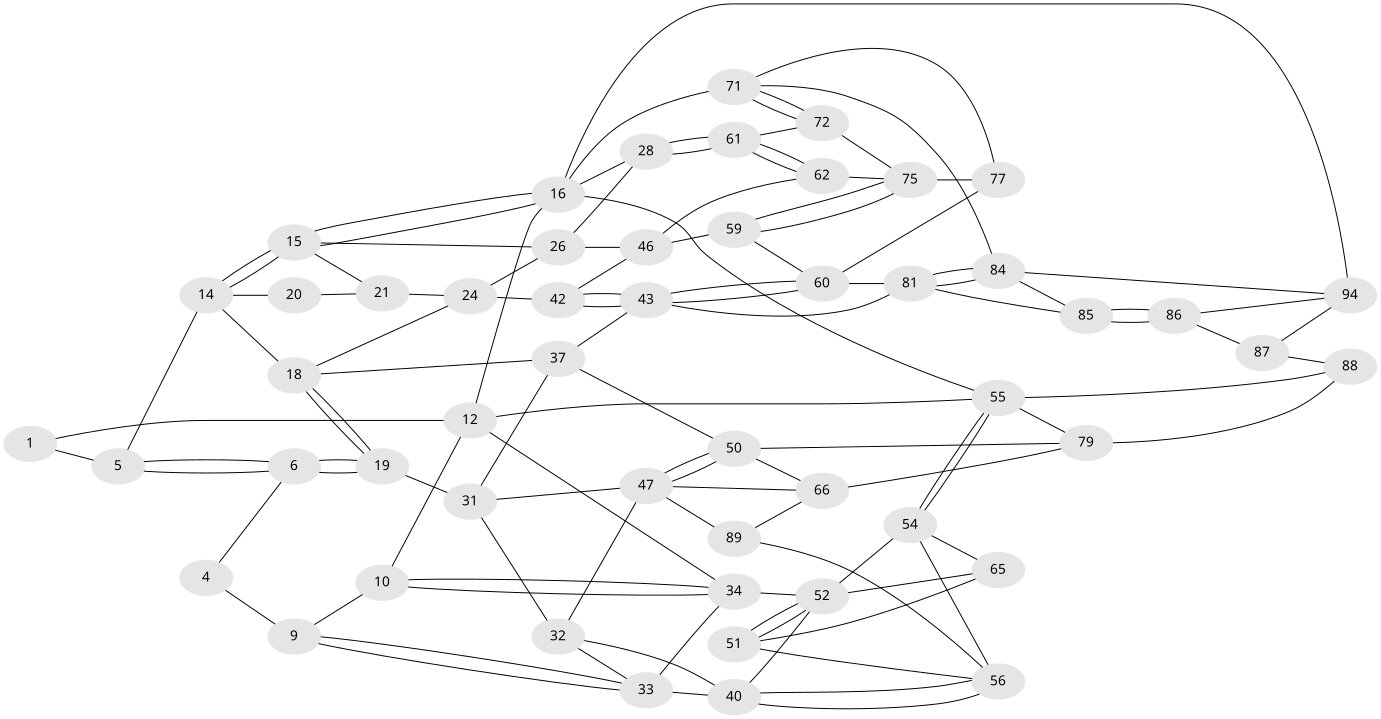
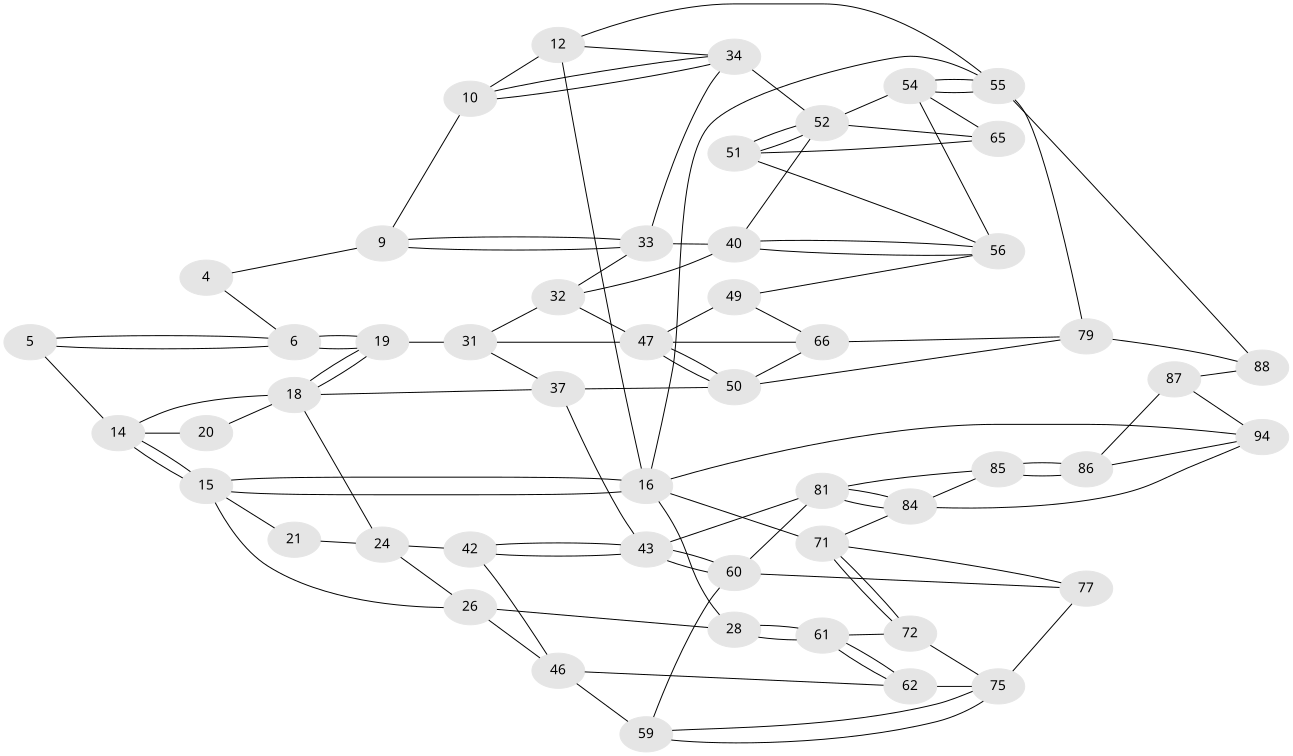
edge "21" -- "20": now "18" -- "20"
node "1": removed
node "89": label "89" -> "49"
